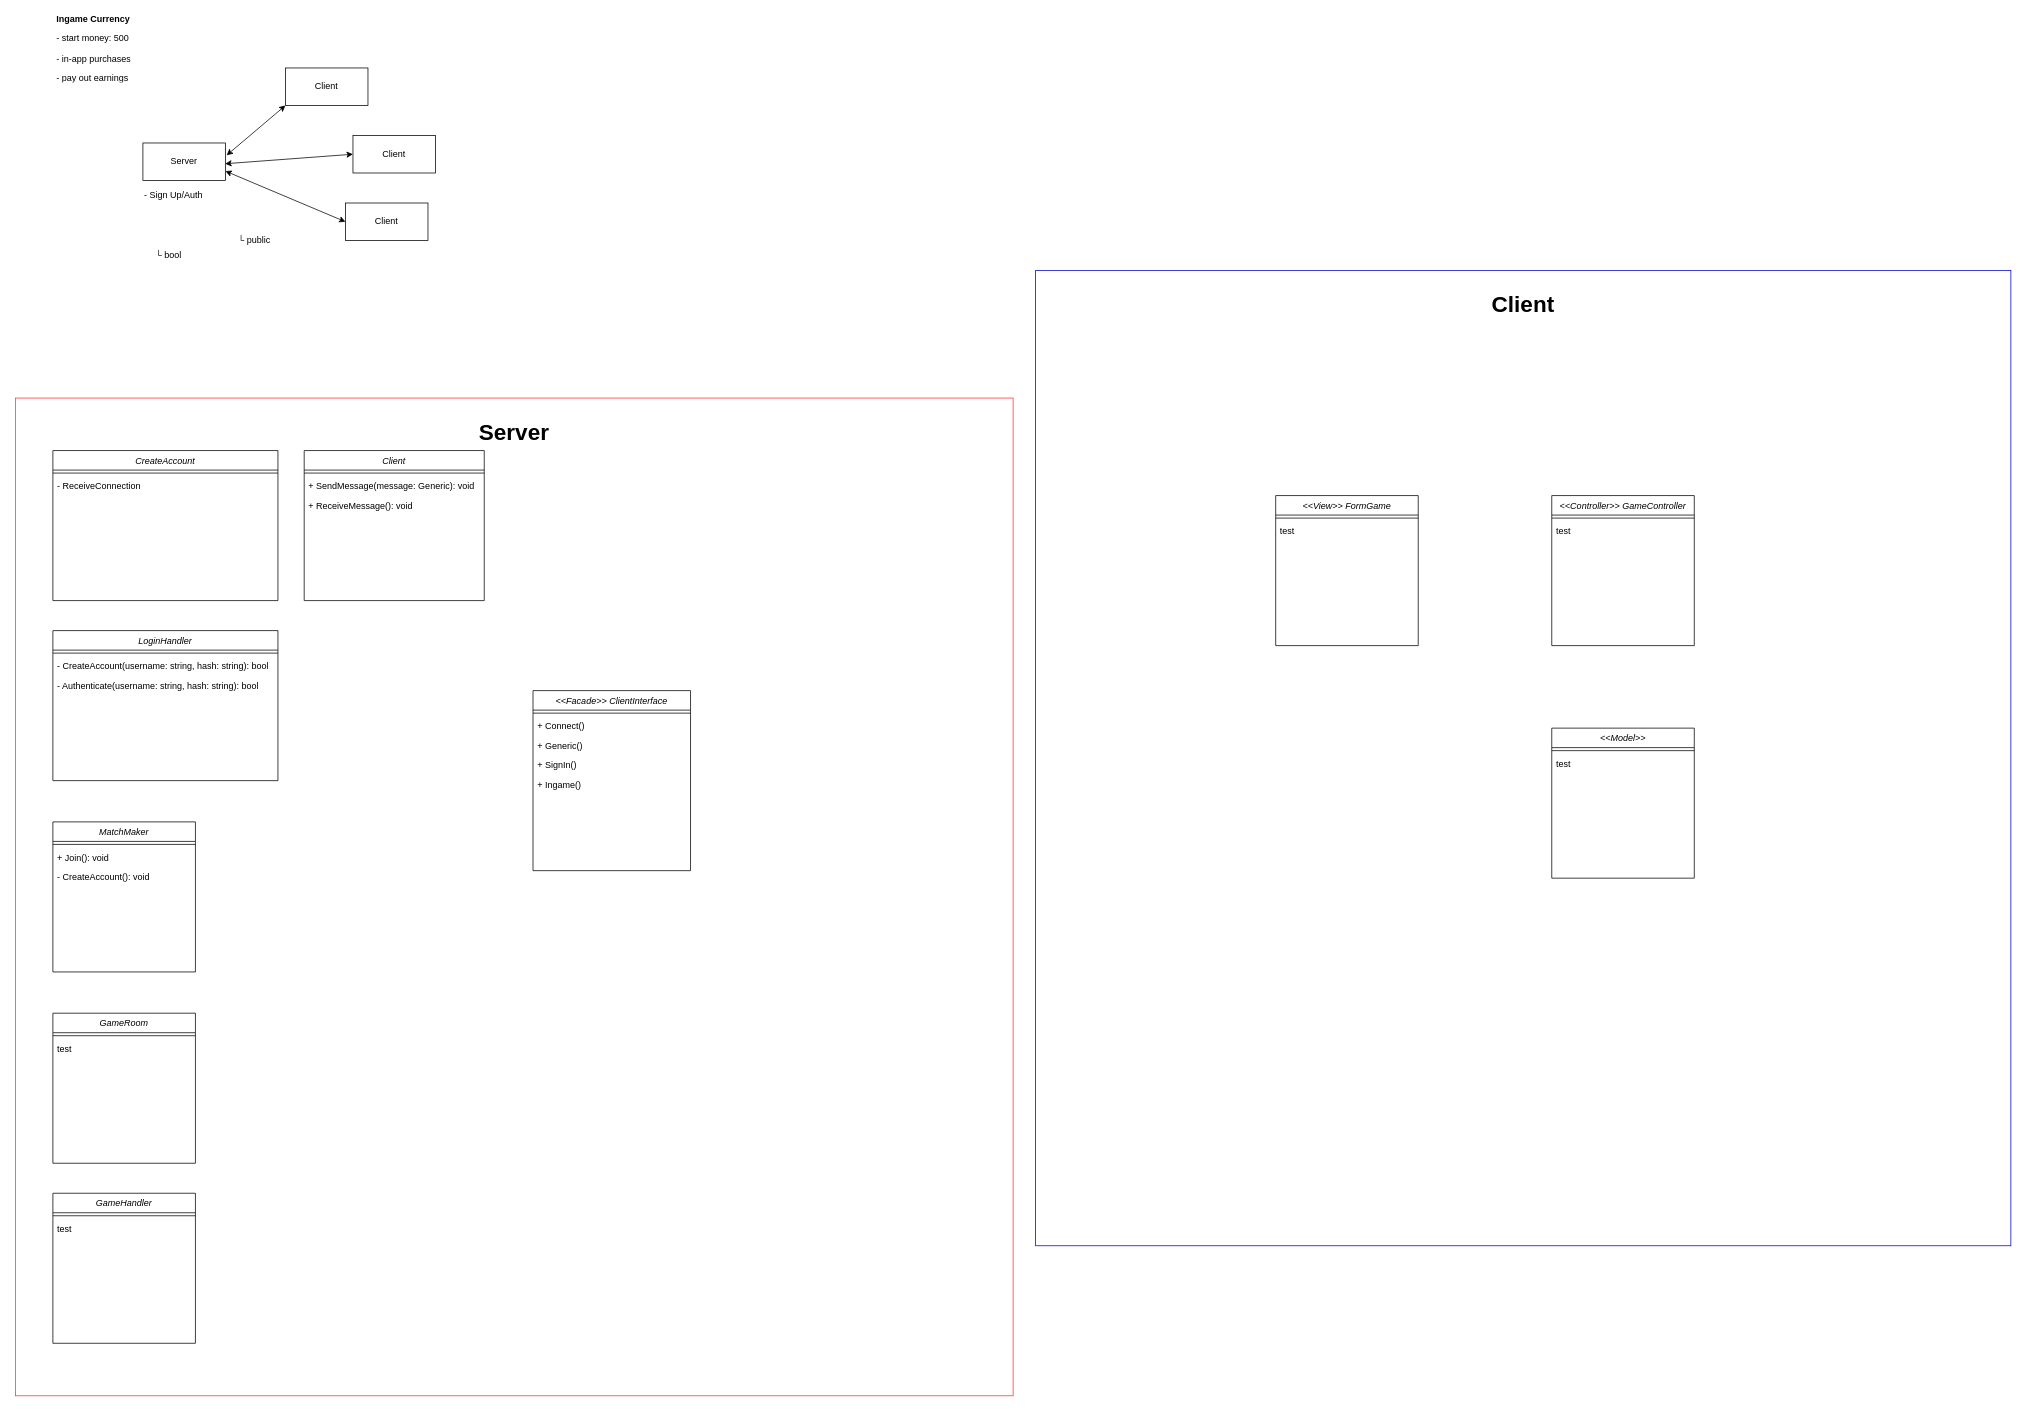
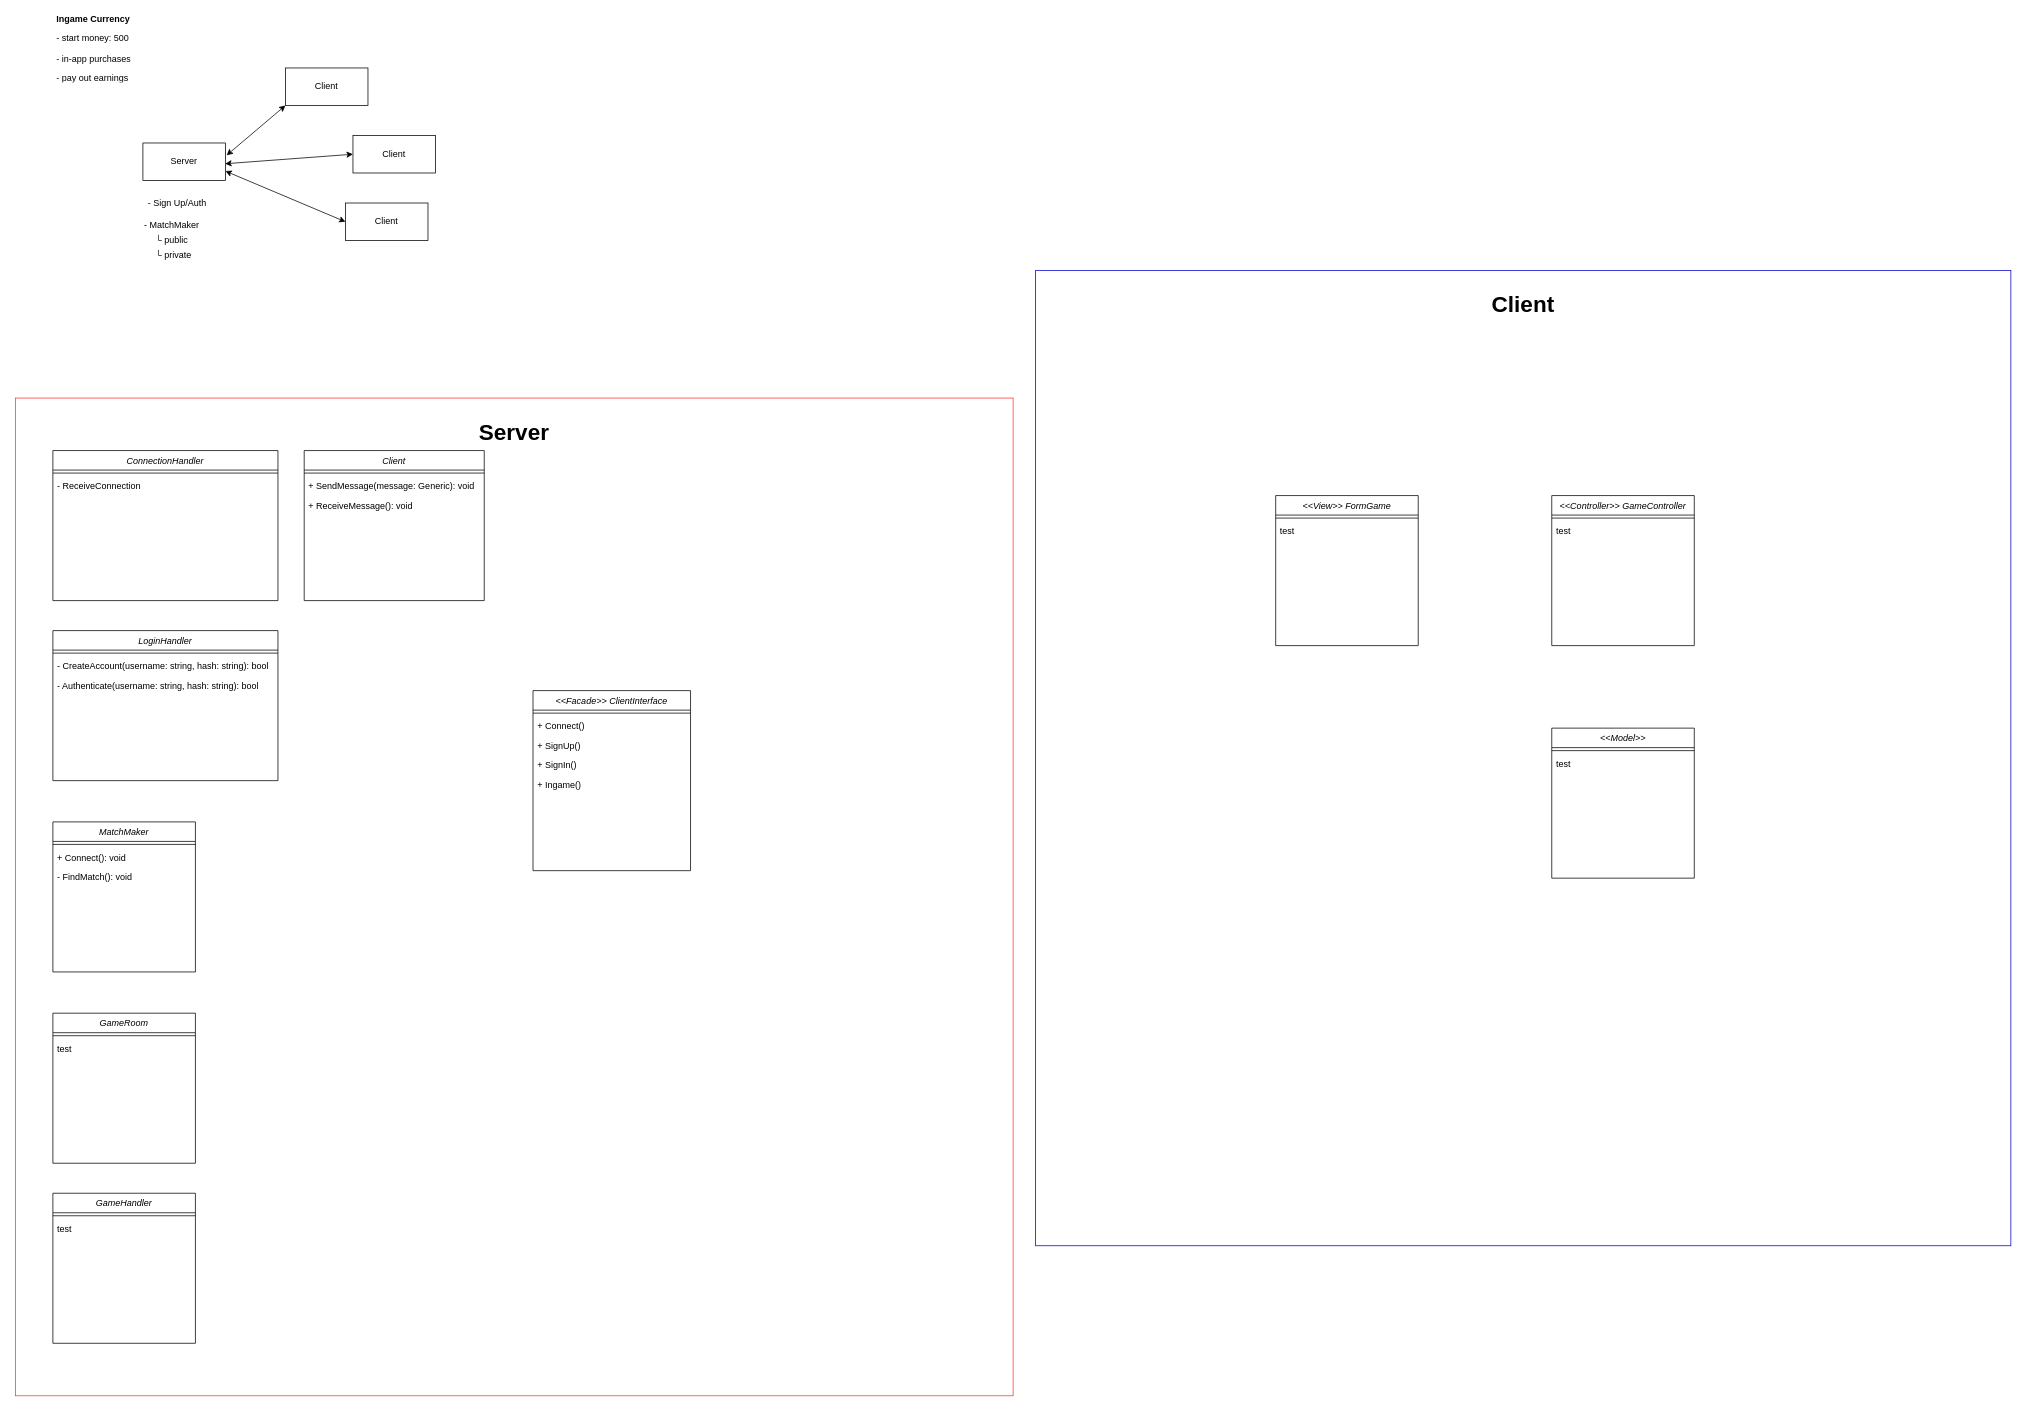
node "- Sign Up/Auth": moved (180, 195) -> (184, 203)
node "- MatchMaker": added
node "└ public": moved (267, 240) -> (184, 240)
node "└ bool": label "└ bool" -> "└ private"
node "CreateAccount": label "CreateAccount" -> "ConnectionHandler"
node "+ Generic()": label "+ Generic()" -> "+ SignUp()"
node "+ Join(): void": label "+ Join(): void" -> "+ Connect(): void"
node "- CreateAccount(): void": label "- CreateAccount(): void" -> "- FindMatch(): void"
